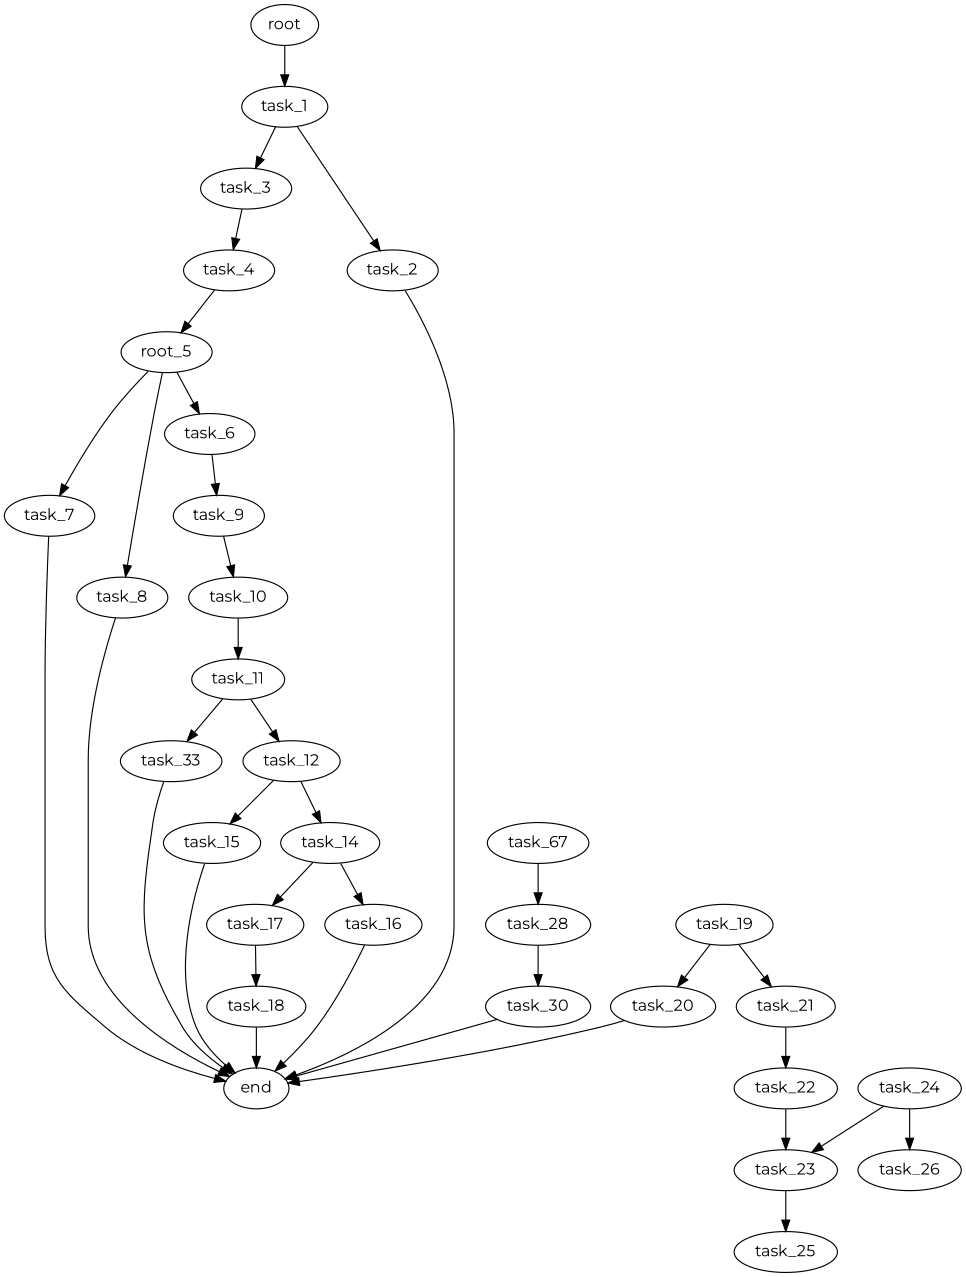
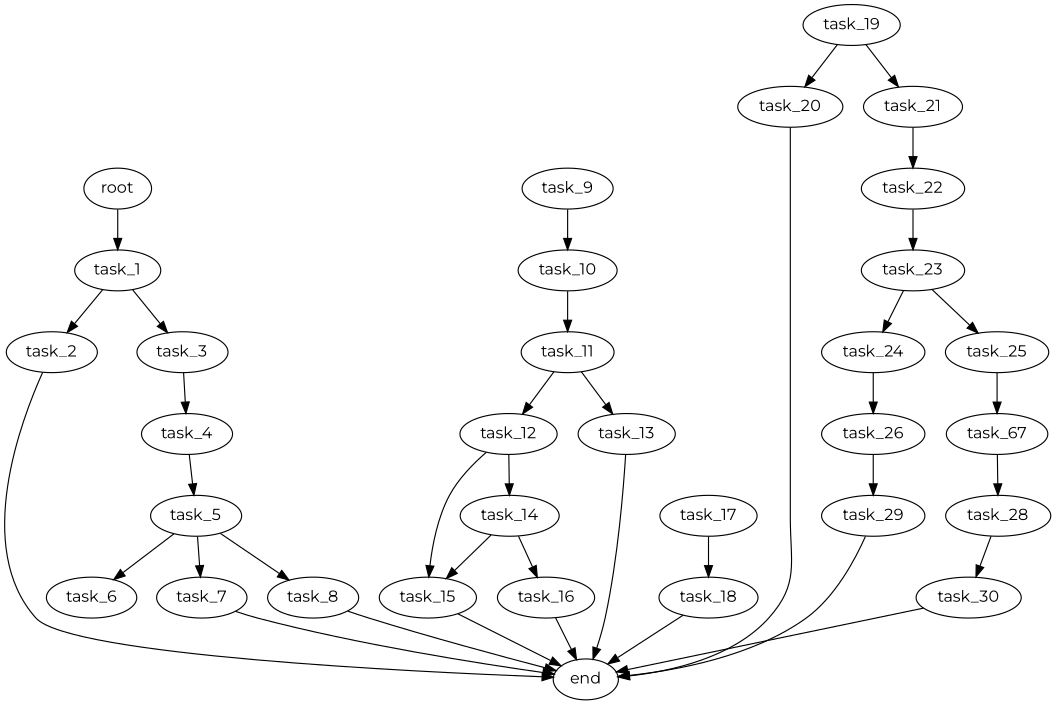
node "root_5": label "root_5" -> "task_5"
edge "task_25" -> "task_67": added
edge "task_6" -> "task_9": removed
node "task_29": added
node "task_33": label "task_33" -> "task_13"
edge "task_14" -> "task_17": now "task_14" -> "task_15"
edge "task_24" -> "task_23": reversed
